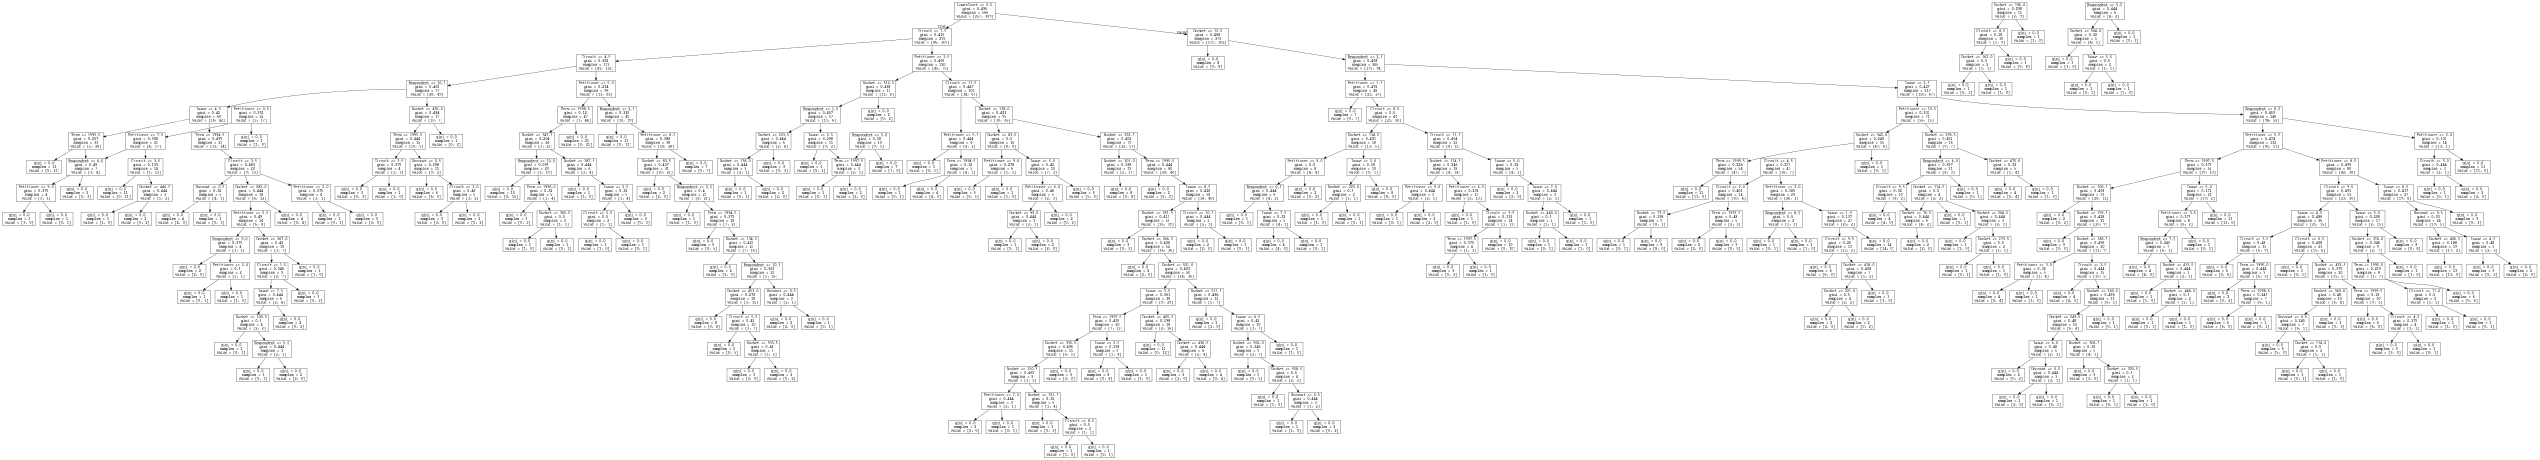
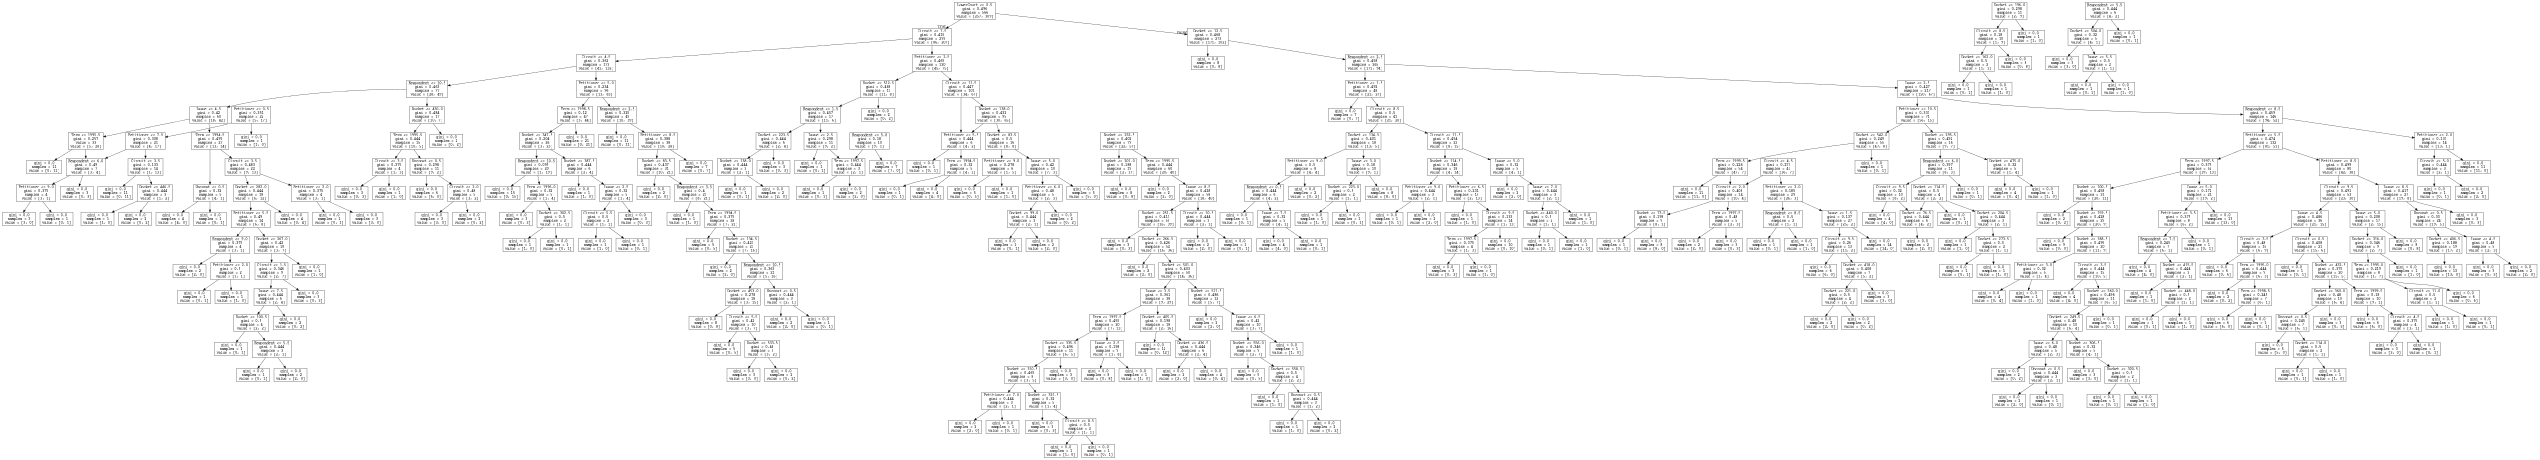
edge "Docket <= 138.0 gini = 0.432 samples = 95 value = [30, 65]" -> "Docket <= 232.5 gini = 0.402 samples = 79 value = [22, 57]": now "Docket <= 138.0 gini = 0.432 samples = 95 value = [30, 65]" -> "Petitioner <= 5.5 gini = 0.444 samples = 6 value = [4, 2]"
node "Term <= 1995.5 gini = 0.257 samples = 33 value = [5, 28]": label "Term <= 1995.5 gini = 0.257 samples = 33 value = [5, 28]" -> "Term <= 1995.5 gini = 0.257 value = 33 value = [5, 28]"
edge "Circuit <= 3.5 gini = 0.483 samples = 22 value = [9, 13]" -> "Unconst <= 0.5 gini = 0.32 samples = 5 value = [4, 1]": now "Term <= 1994.5 gini = 0.499 samples = 27 value = [13, 14]" -> "Unconst <= 0.5 gini = 0.32 samples = 5 value = [4, 1]"
edge "Docket <= 188.5 gini = 0.495 samples = 20 value = [11, 9]" -> "Circuit <= 3.5 gini = 0.444 samples = 15 value = [10, 5]": removed
